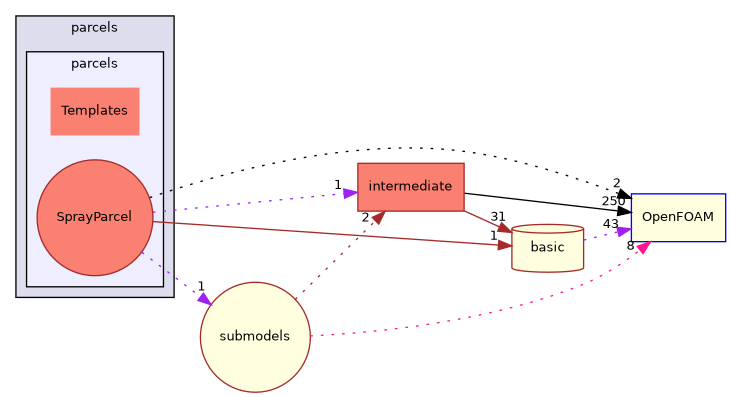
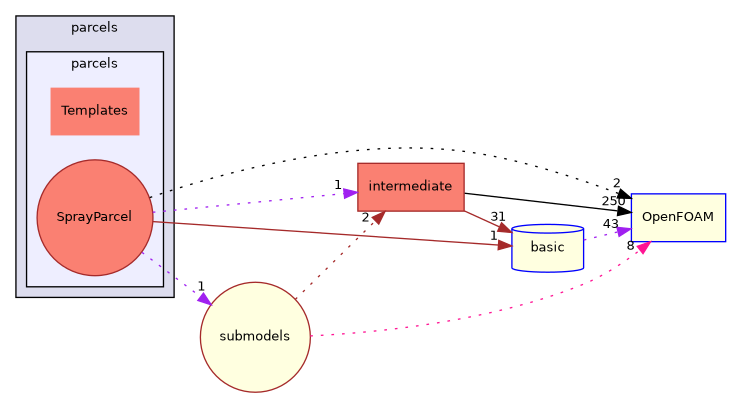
node "basic": color brown -> blue
